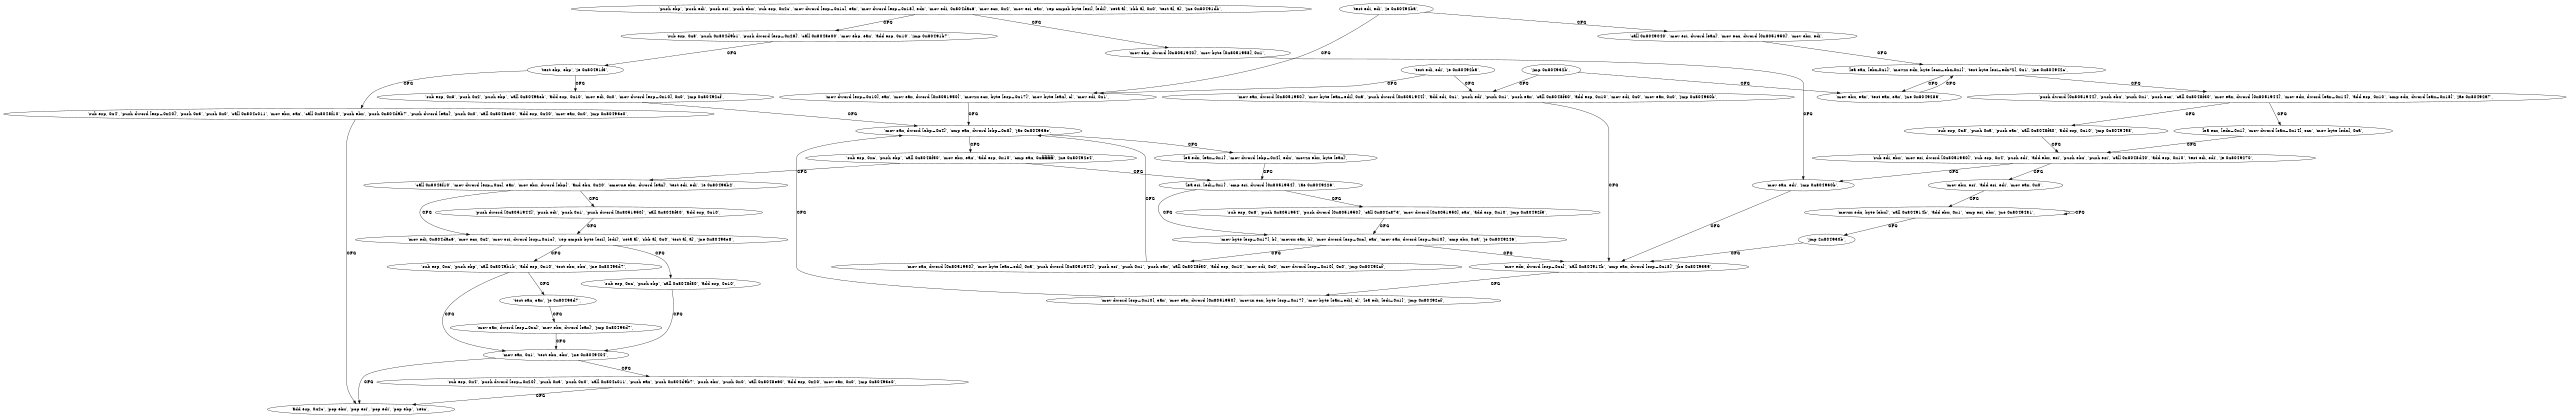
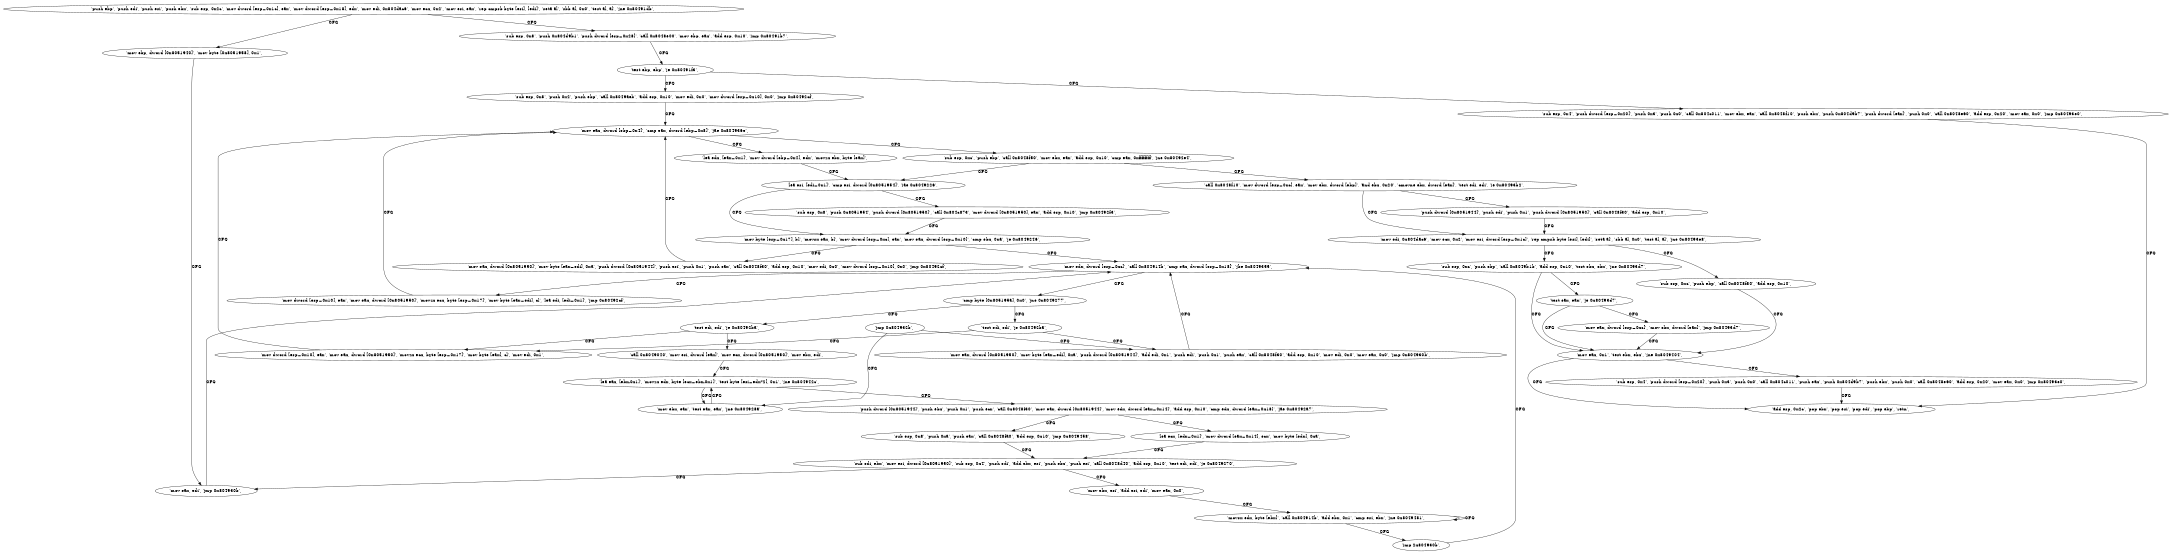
node "'cmp byte [0x805195a], 0x0', 'jne 0x8049277',": added
edge "'test eax, eax', 'je 0x80493d7'," -> "'mov eax, 0x1', 'test ebx, ebx', 'jne 0x8049404',": added, label "CFG"
